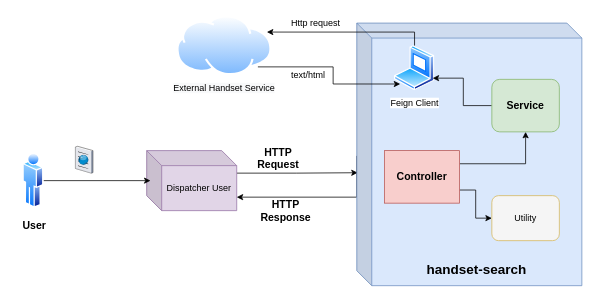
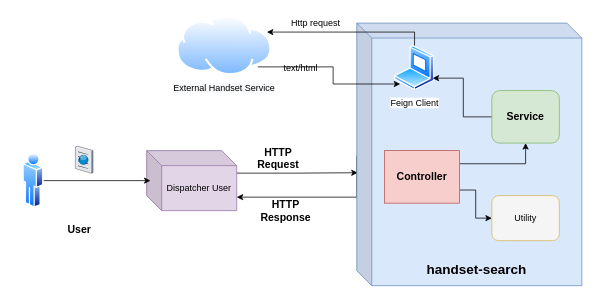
node "text/html": moved (308, 75) -> (300, 68)
node "Service": moved (525, 105) -> (525, 117)
node "User": moved (34, 225) -> (79, 229)
